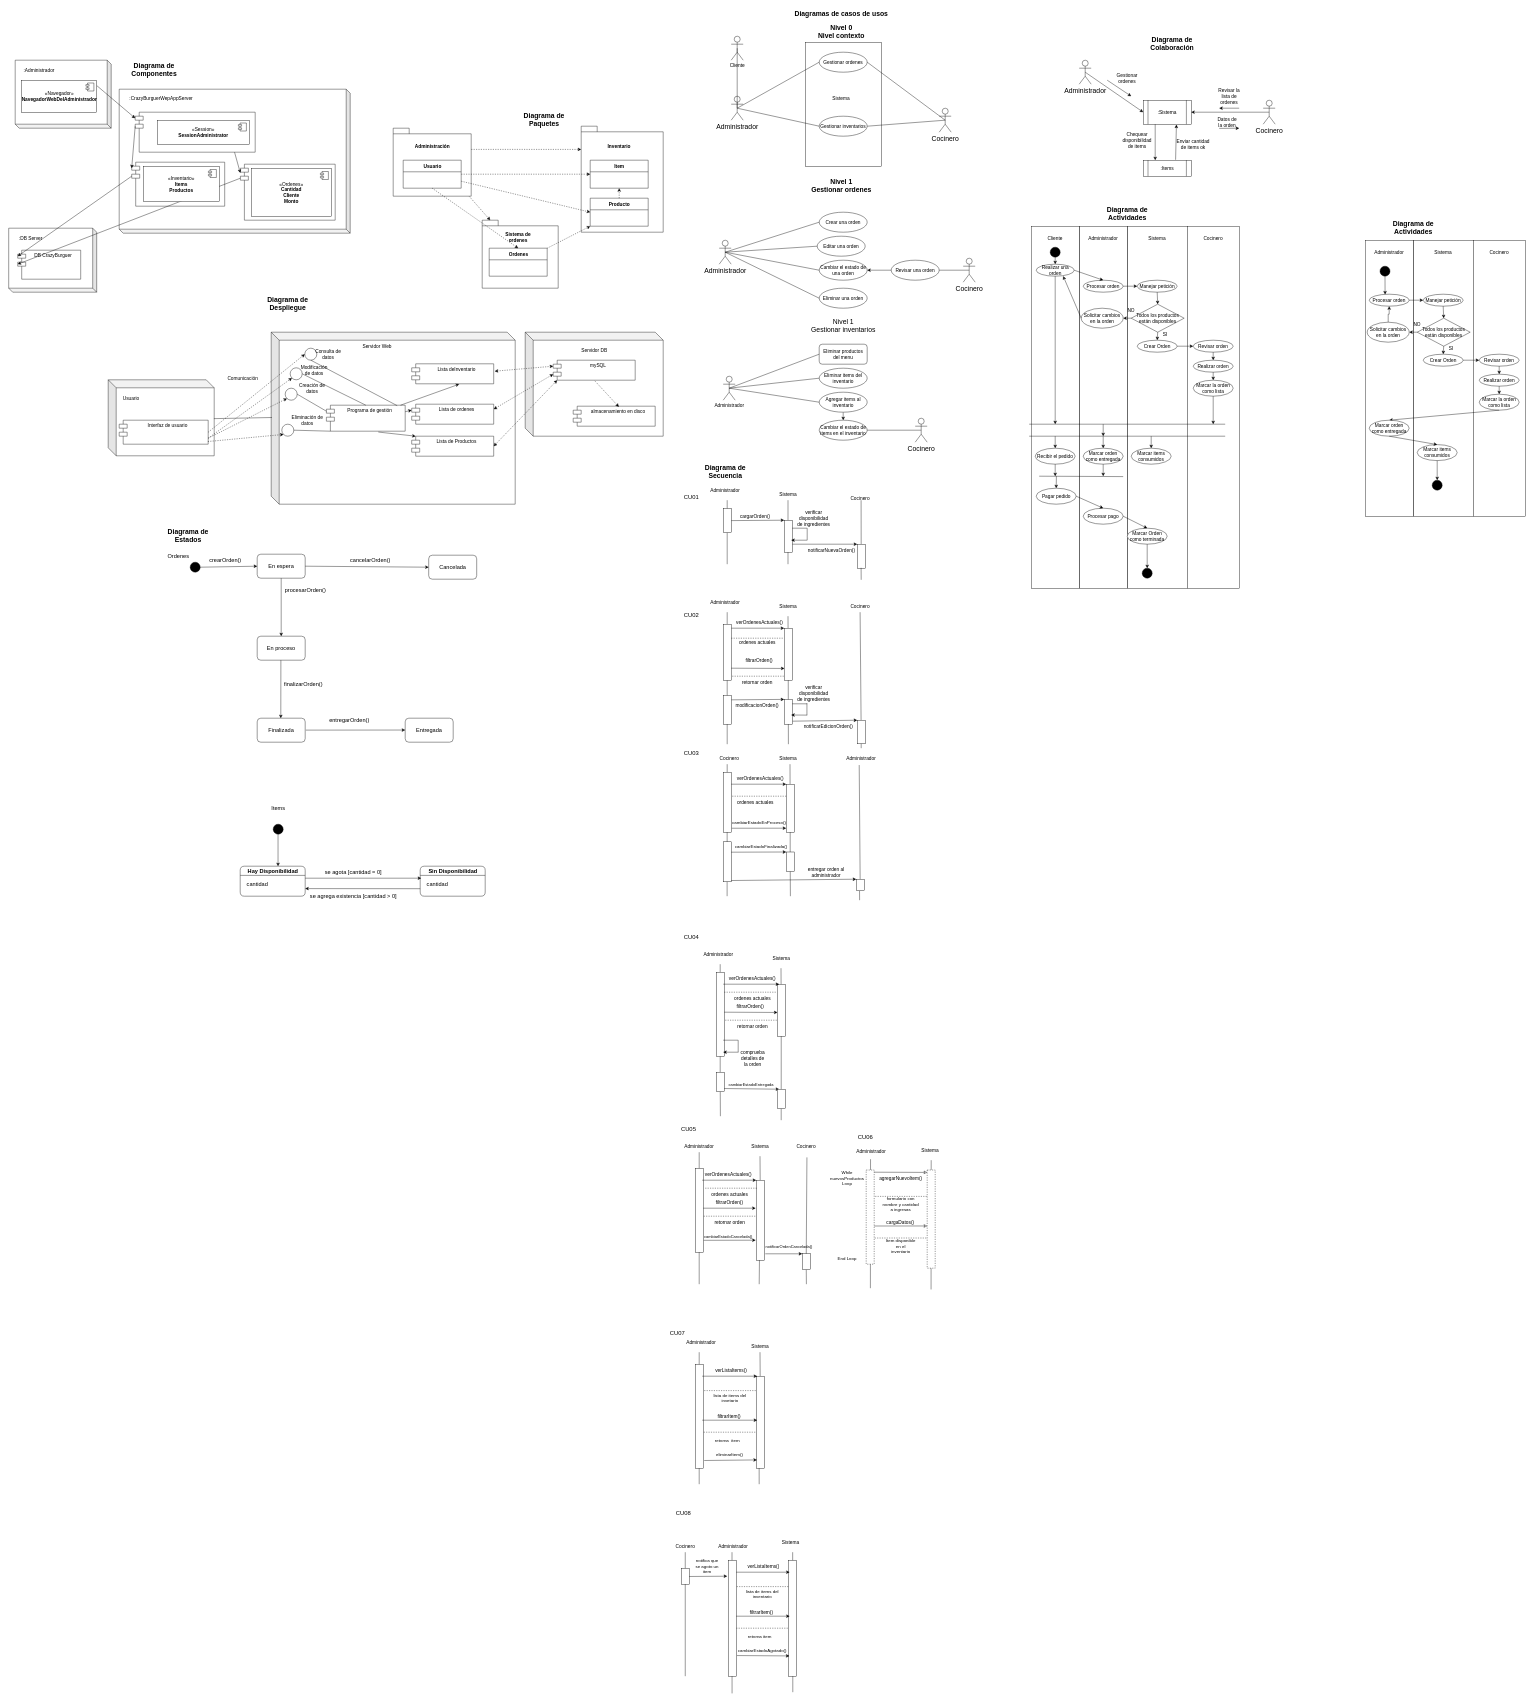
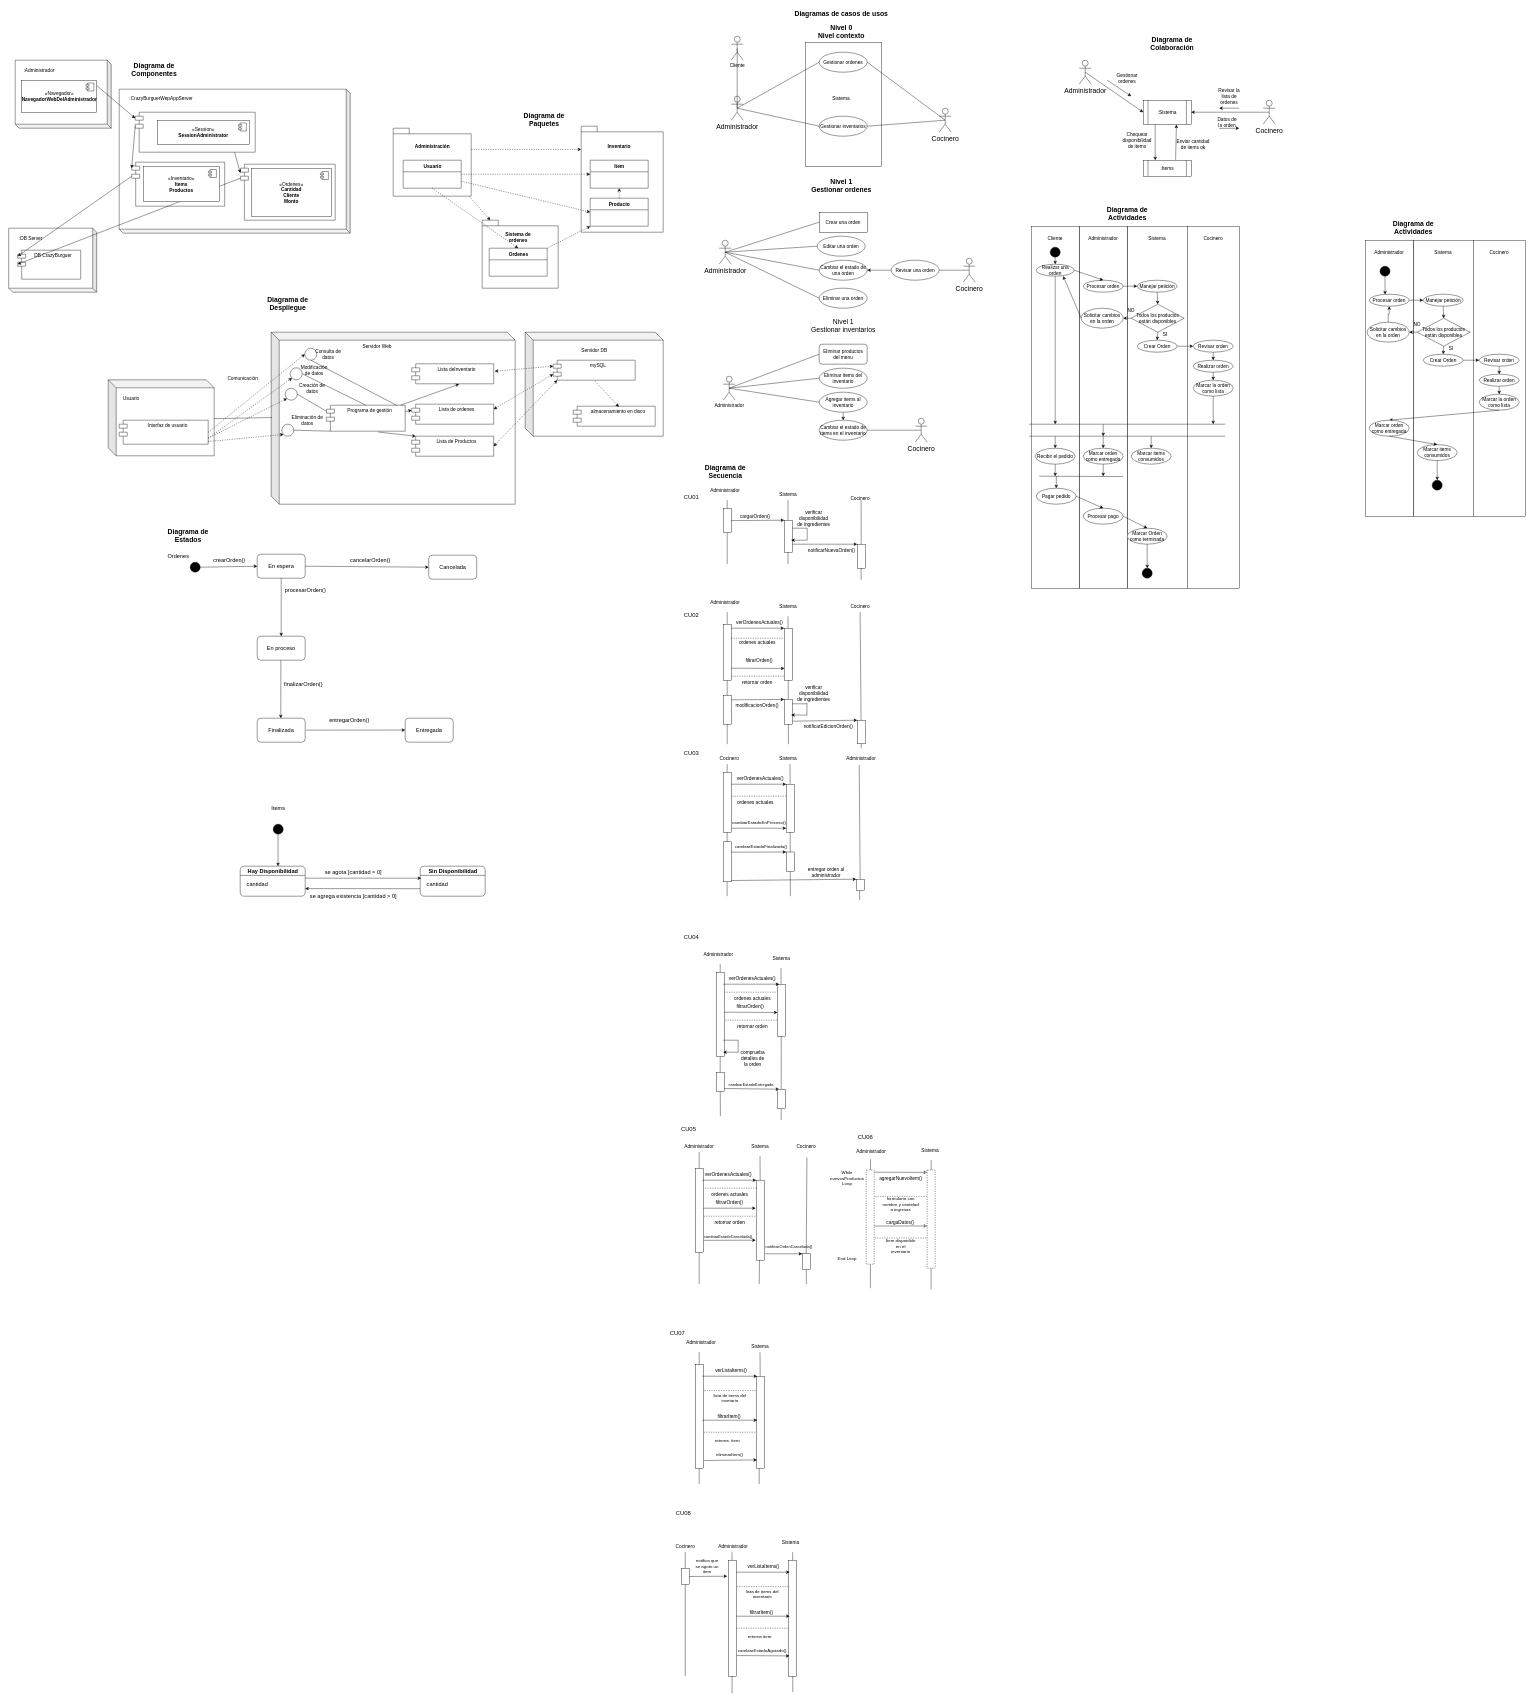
node "Crear una orden": shape ellipse -> rectangle
node "crearOrden()": moved (225, 560) -> (229, 560)
